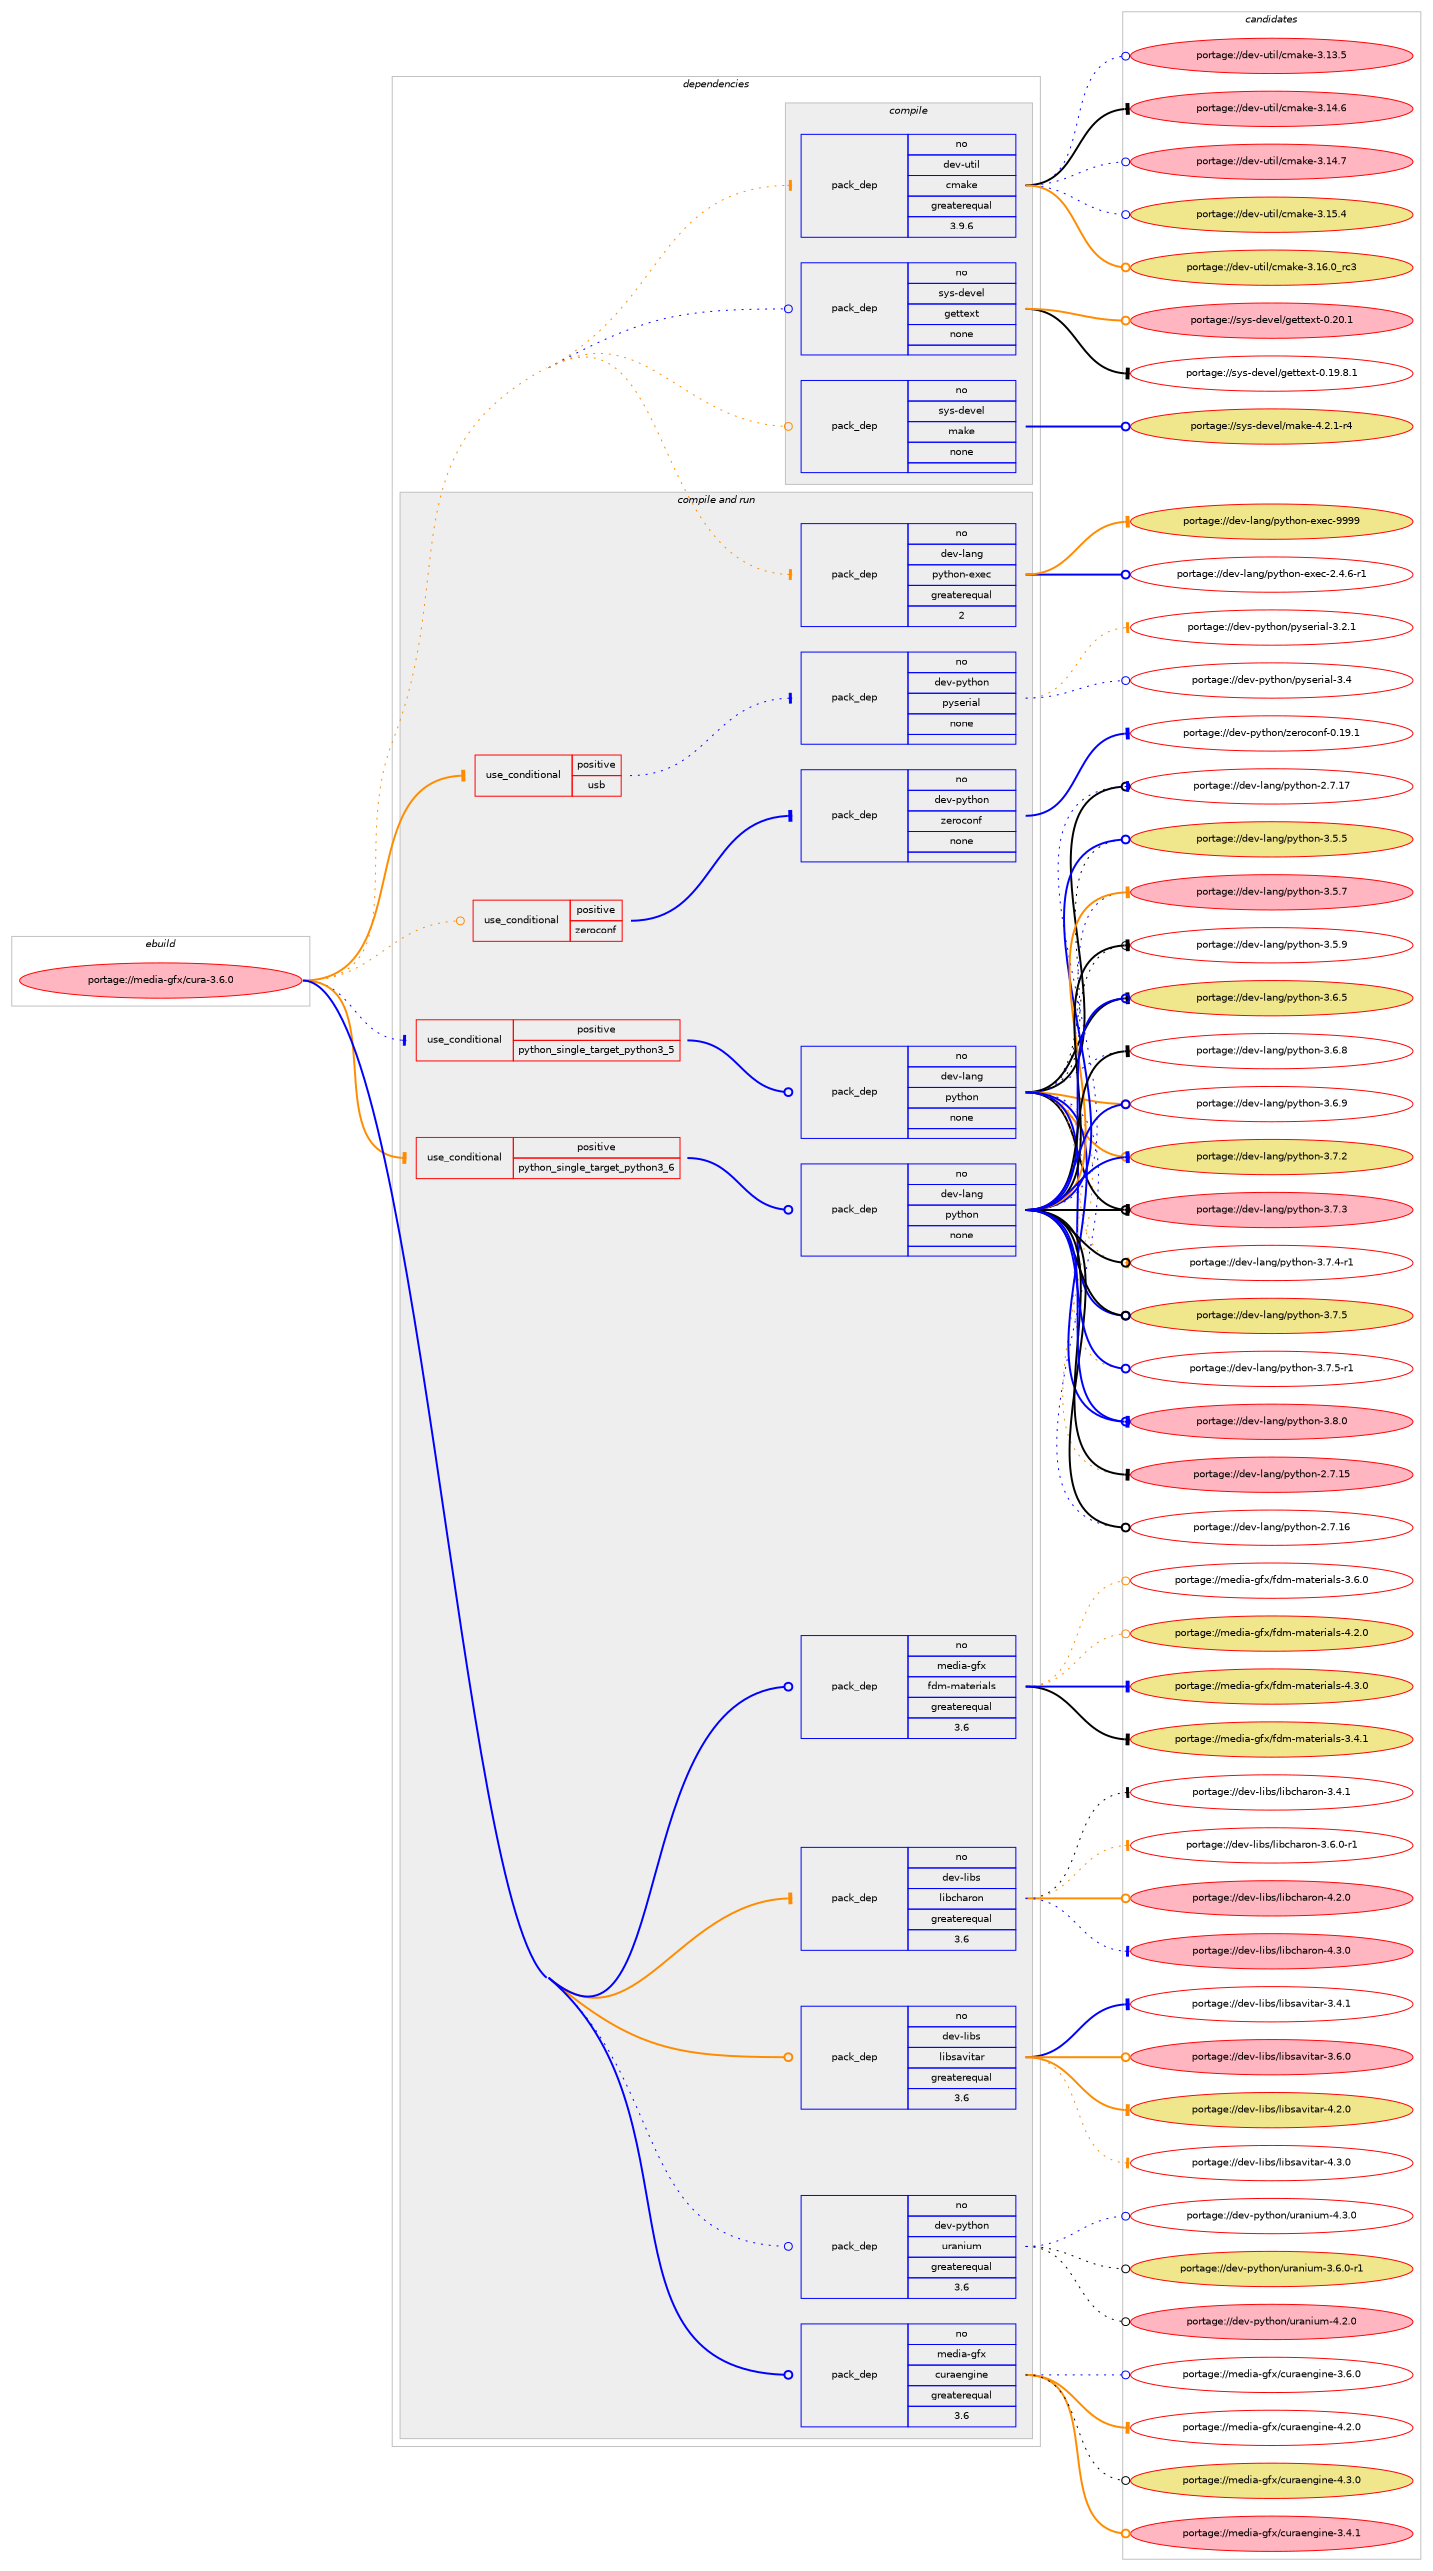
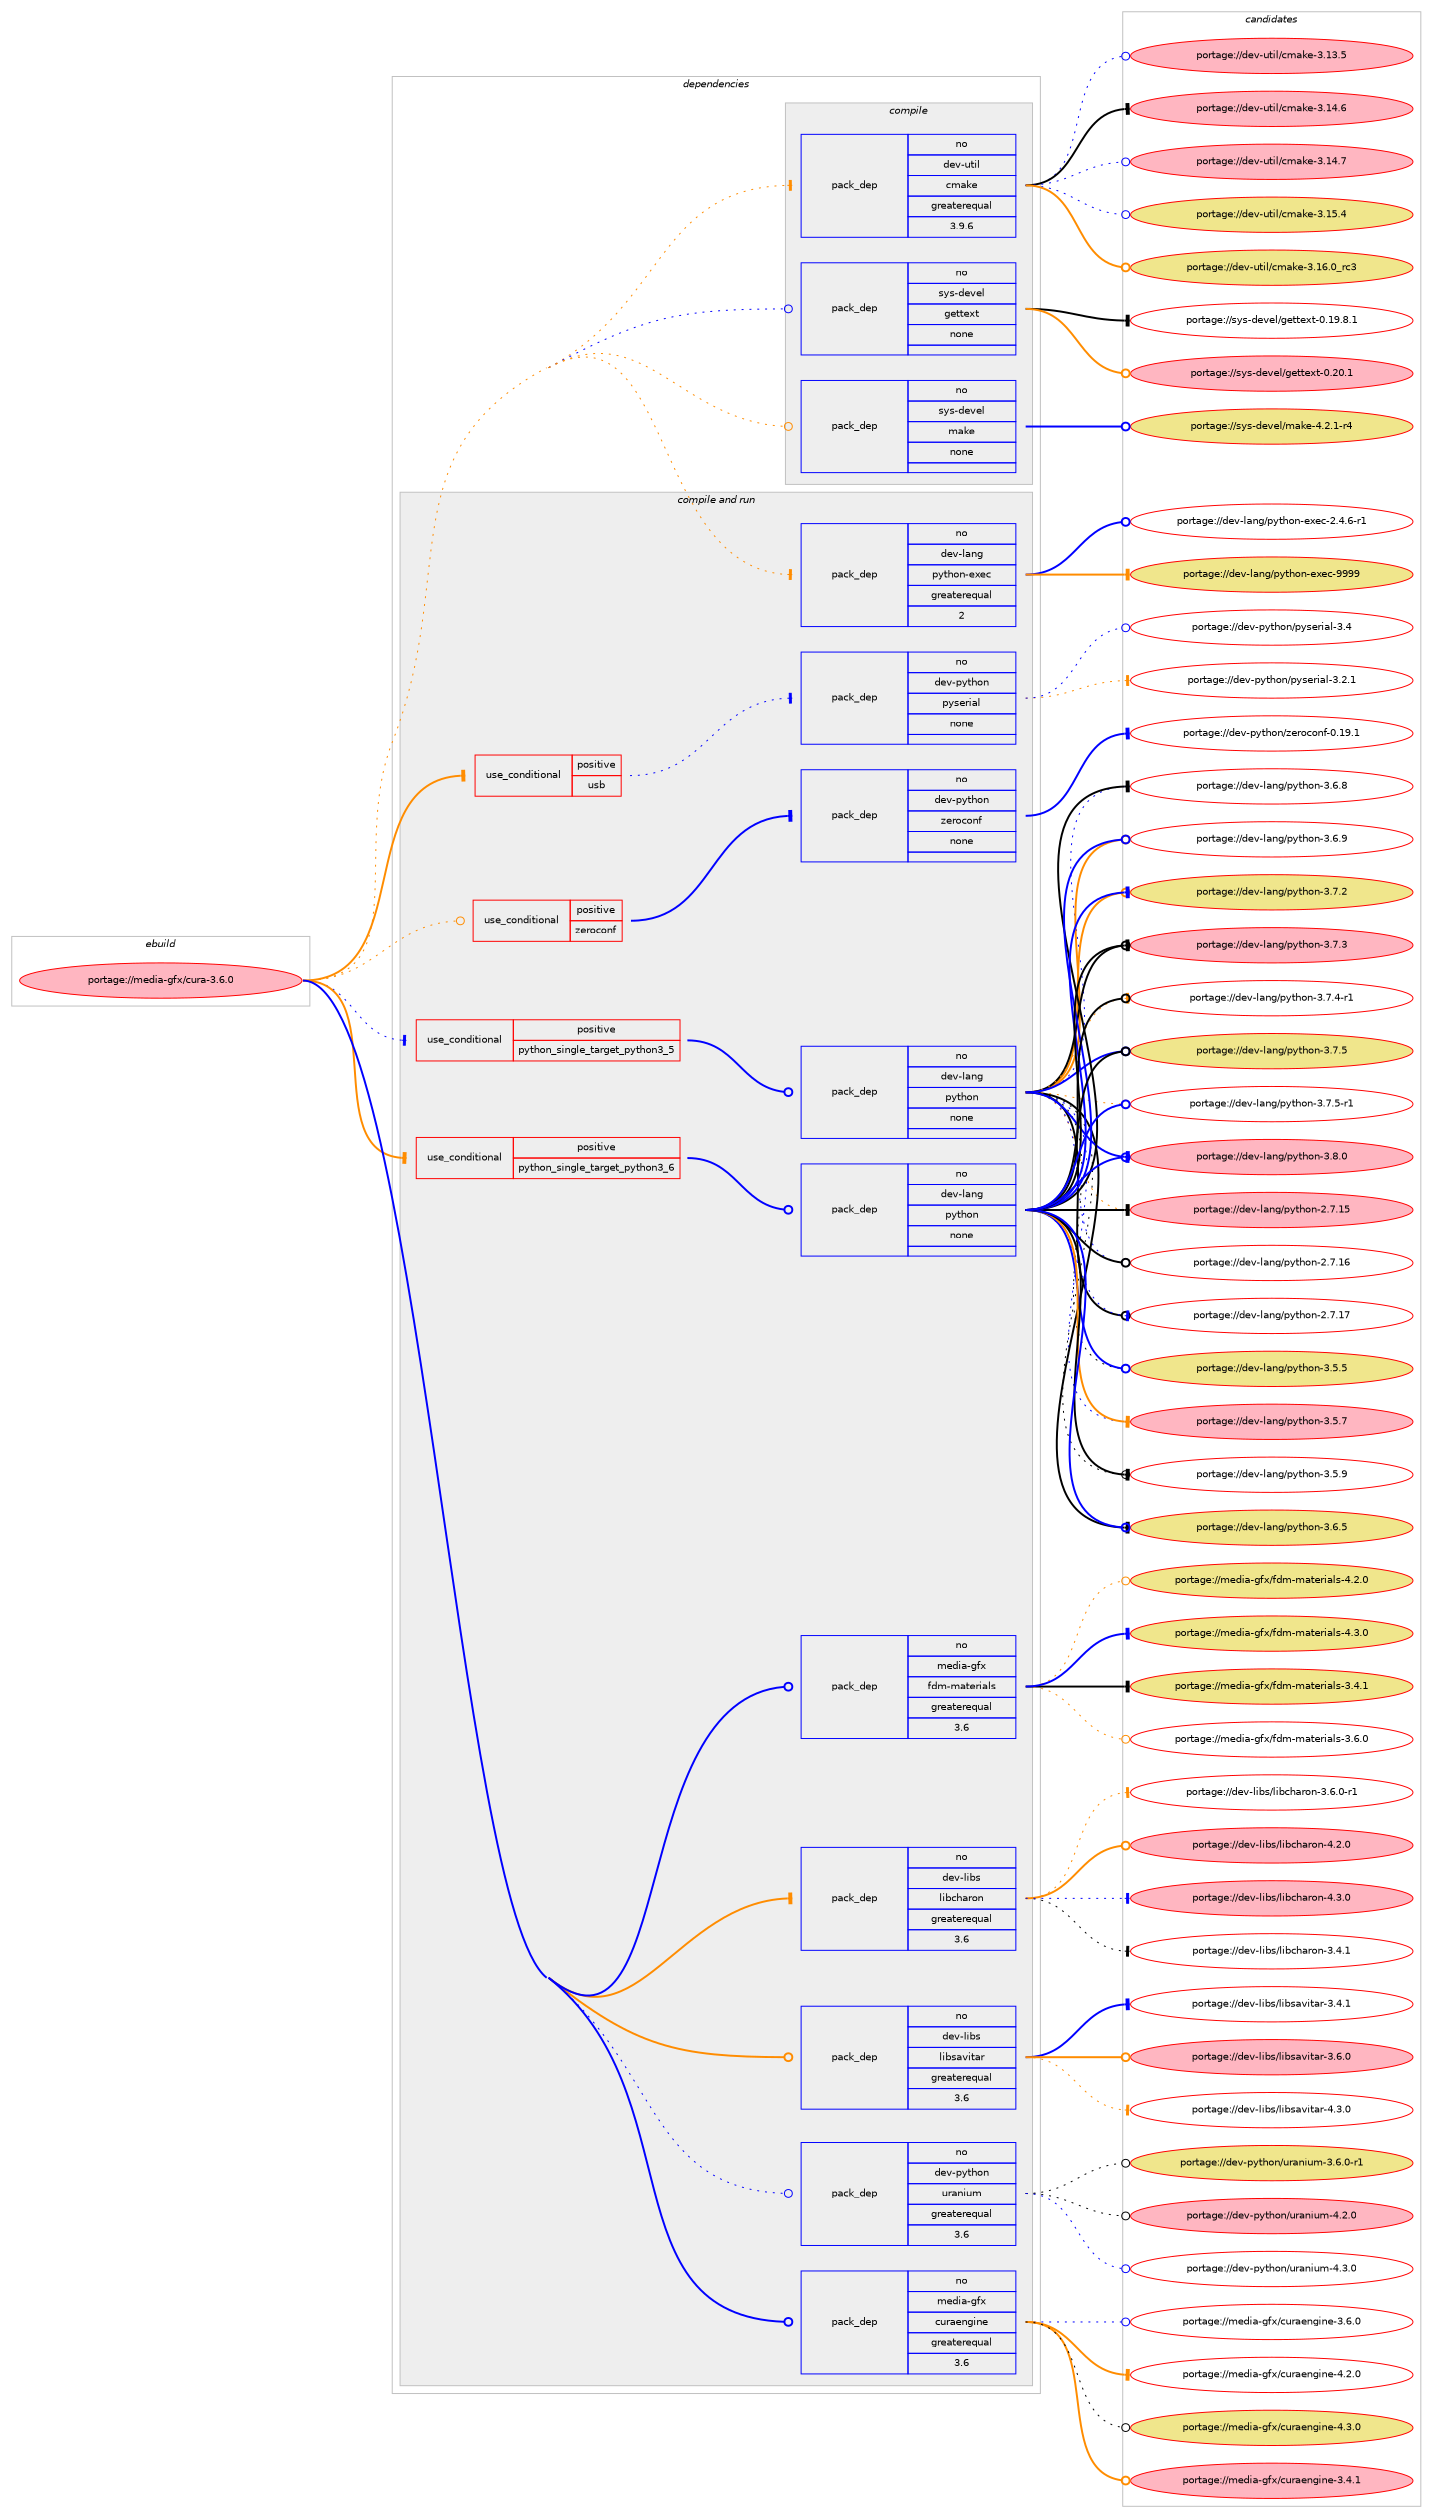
node "portage://dev-libs/libsavitar-4.2.0": removed
